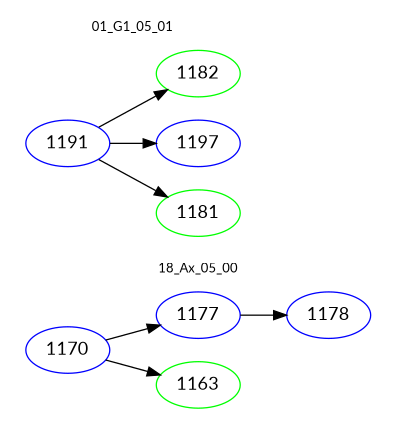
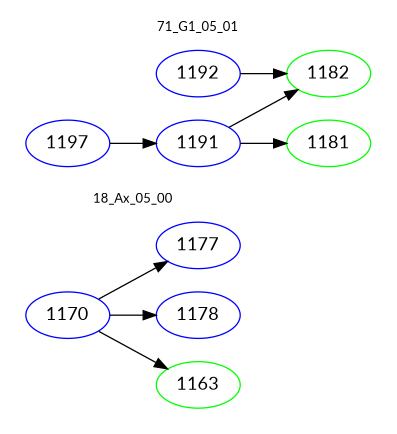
cluster "01_G1_05_01": label "01_G1_05_01" -> "71_G1_05_01"
node "1192": added
edge "1191" -> "1197": reversed
edge "1177" -> "1178": now "1170" -> "1178"
